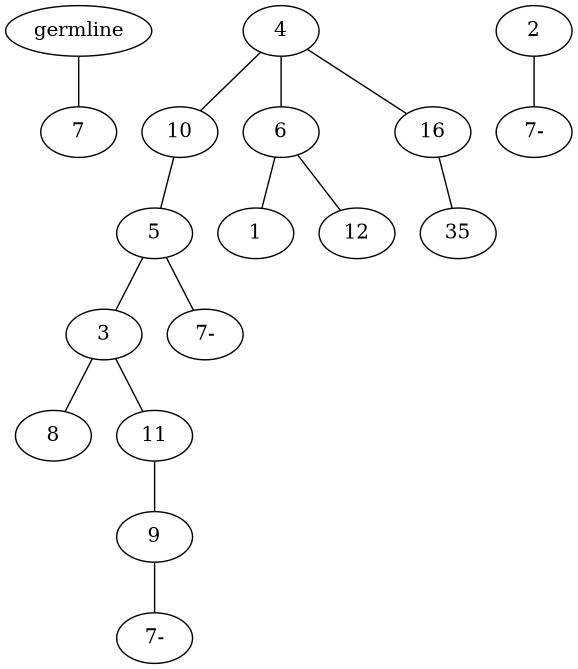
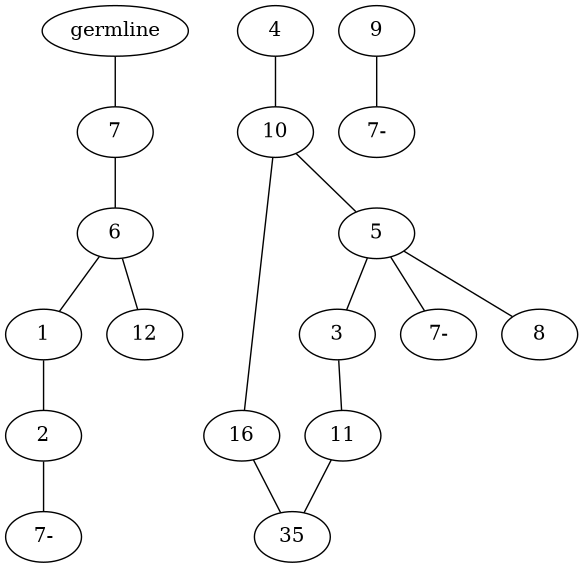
edge "4" -- "6": now "7" -- "6"
edge "4" -- "16": now "10" -- "16"
edge "1" -- "2": added
edge "3" -- "8": now "5" -- "8"
edge "11" -- "9": now "11" -- "35"
